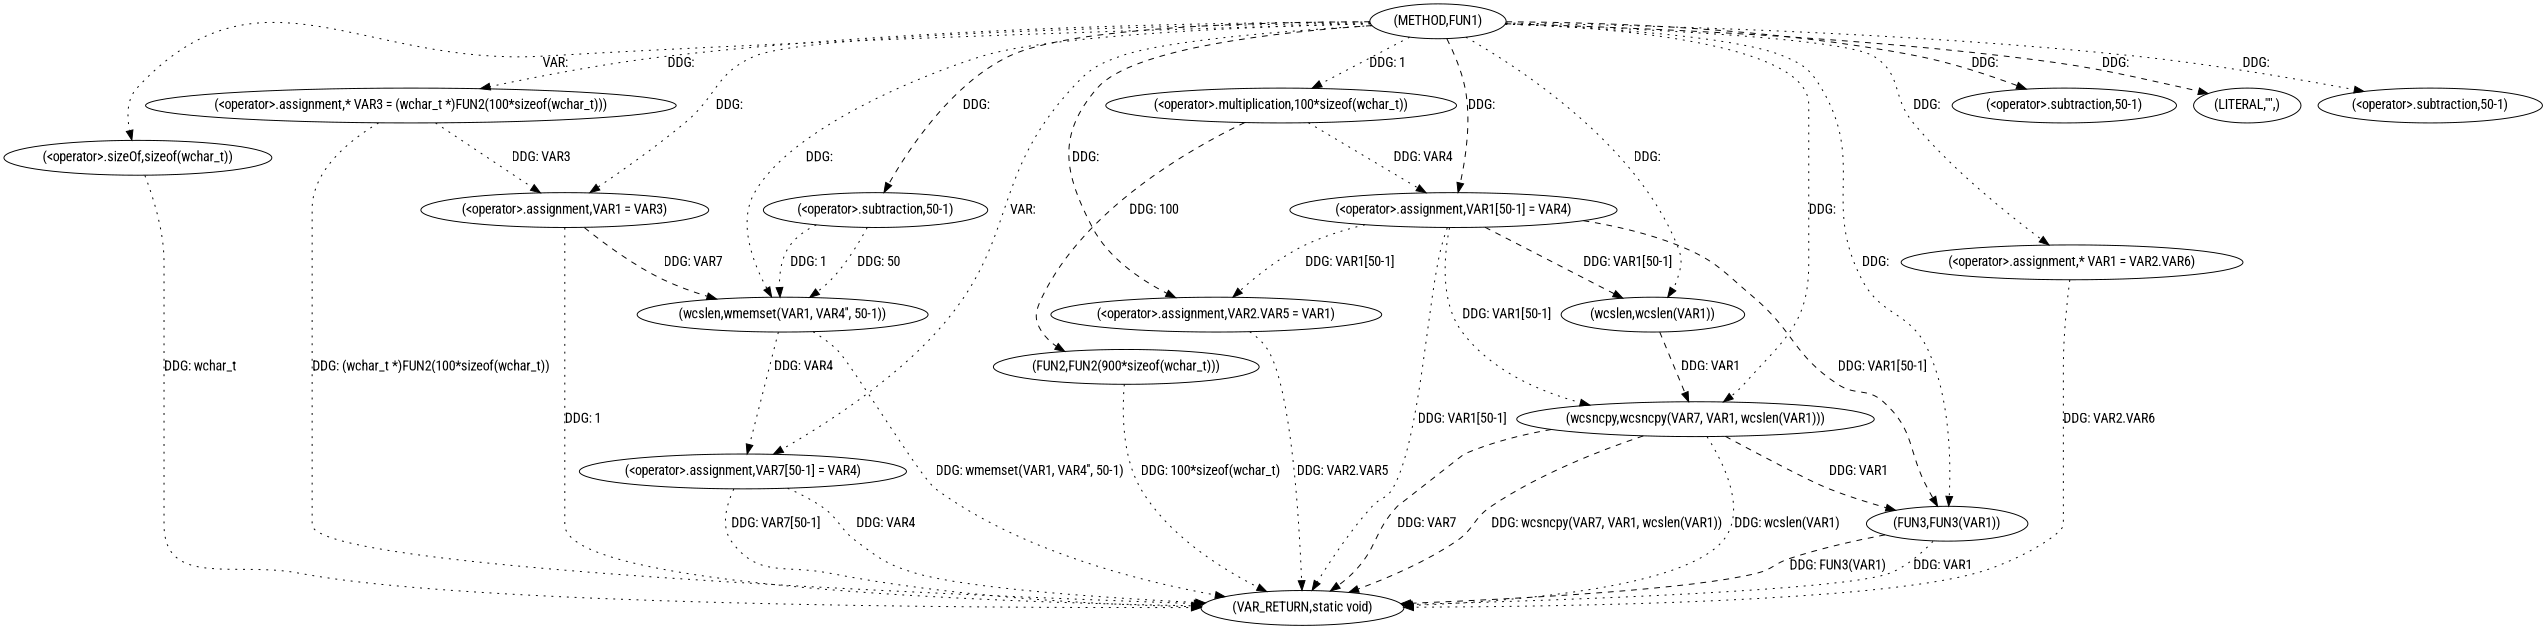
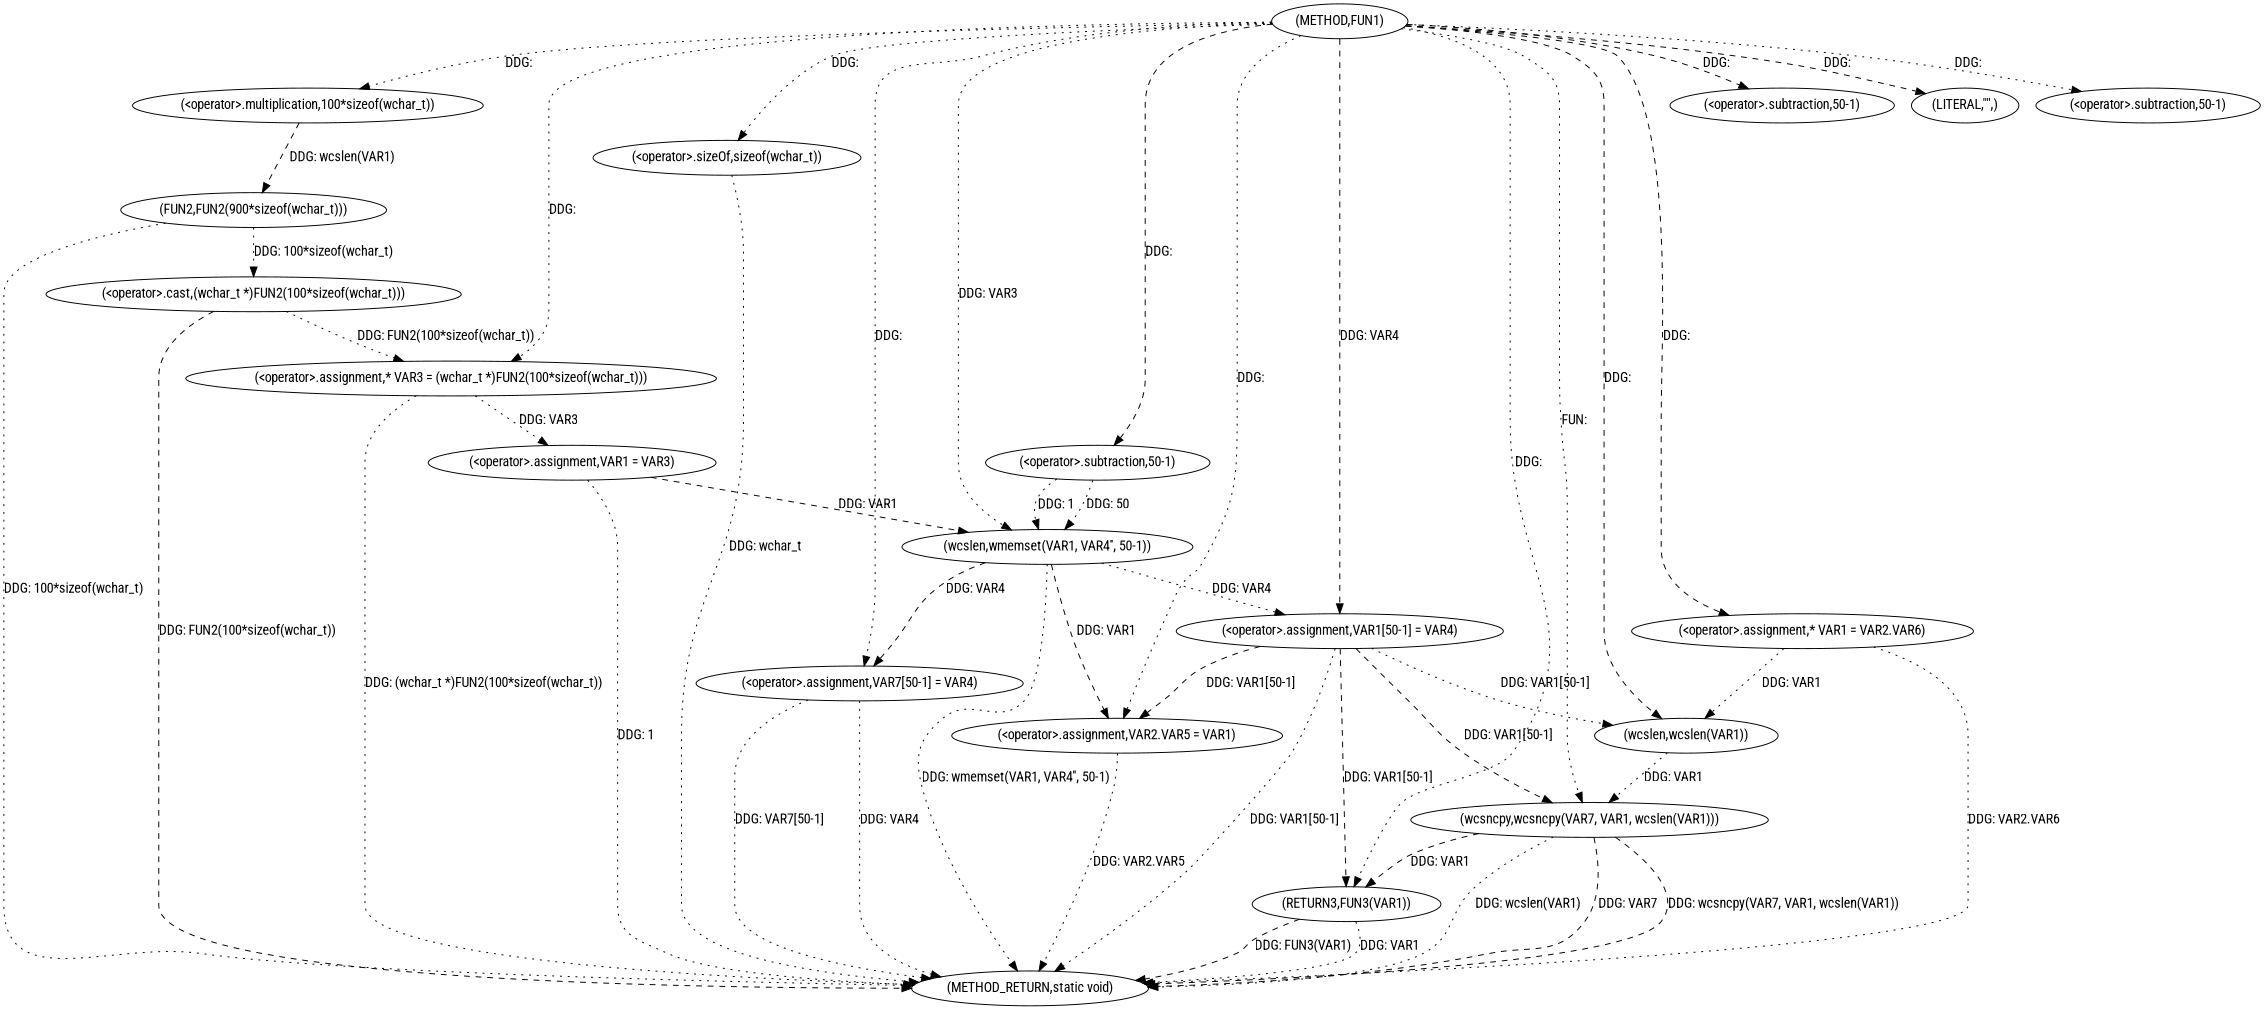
edge "(METHOD,FUN1)" -> "(<operator>.assignment,VAR1 = VAR3)": removed, label "DDG:"
edge "(METHOD,FUN1)" -> "(<operator>.assignment,* VAR1 = VAR2.VAR6)": style dotted -> dashed
edge "(METHOD,FUN1)" -> "(<operator>.sizeOf,sizeof(wchar_t))": label "VAR: " -> "DDG: "
edge "(METHOD,FUN1)" -> "(<operator>.multiplication,100*sizeof(wchar_t))": label "DDG: 1" -> "DDG: "
edge "(METHOD,FUN1)" -> "(<operator>.assignment,VAR2.VAR5 = VAR1)": style dashed -> dotted
edge "(METHOD,FUN1)" -> "(<operator>.assignment,VAR1[50-1] = VAR4)": label "DDG: " -> "DDG: VAR4"
edge "(METHOD,FUN1)" -> "(wcslen,wcslen(VAR1))": style dotted -> dashed
edge "(<operator>.multiplication,100*sizeof(wchar_t))" -> "(<operator>.assignment,VAR1[50-1] = VAR4)": now "(wcslen,wmemset(VAR1, VAR4'', 50-1))" -> "(<operator>.assignment,VAR1[50-1] = VAR4)"
edge "(METHOD,FUN1)" -> "(wcslen,wmemset(VAR1, VAR4'', 50-1))": label "DDG: " -> "DDG: VAR3"
edge "(METHOD,FUN1)" -> "(<operator>.assignment,VAR7[50-1] = VAR4)": label "VAR: " -> "DDG: "
edge "(<operator>.multiplication,100*sizeof(wchar_t))" -> "(FUN2,FUN2(900*sizeof(wchar_t)))": label "DDG: 100" -> "DDG: wcslen(VAR1)"
edge "(METHOD,FUN1)" -> "(wcsncpy,wcsncpy(VAR7, VAR1, wcslen(VAR1)))": label "DDG: " -> "FUN: "
edge "(<operator>.assignment,VAR1[50-1] = VAR4)" -> "(<operator>.assignment,VAR2.VAR5 = VAR1)": style dotted -> dashed
edge "(<operator>.assignment,VAR1[50-1] = VAR4)" -> "(wcslen,wcslen(VAR1))": style dashed -> dotted
edge "(<operator>.assignment,VAR1 = VAR3)" -> "(wcslen,wmemset(VAR1, VAR4'', 50-1))": label "DDG: VAR7" -> "DDG: VAR1"
node "(<operator>.cast,(wchar_t *)FUN2(100*sizeof(wchar_t)))": added
edge "(<operator>.assignment,VAR1[50-1] = VAR4)" -> "(wcsncpy,wcsncpy(VAR7, VAR1, wcslen(VAR1)))": style dotted -> dashed
edge "(wcslen,wcslen(VAR1))" -> "(wcsncpy,wcsncpy(VAR7, VAR1, wcslen(VAR1)))": style dashed -> dotted
edge "(wcslen,wmemset(VAR1, VAR4'', 50-1))" -> "(<operator>.assignment,VAR7[50-1] = VAR4)": style dotted -> dashed
node "(FUN3,FUN3(VAR1))": label "(FUN3,FUN3(VAR1))" -> "(RETURN3,FUN3(VAR1))"
node "(VAR_RETURN,static void)": label "(VAR_RETURN,static void)" -> "(METHOD_RETURN,static void)"
edge "(wcslen,wmemset(VAR1, VAR4'', 50-1))" -> "(<operator>.assignment,VAR2.VAR5 = VAR1)": added, label "DDG: VAR1"
edge "(<operator>.assignment,* VAR1 = VAR2.VAR6)" -> "(wcslen,wcslen(VAR1))": added, label "DDG: VAR1"
